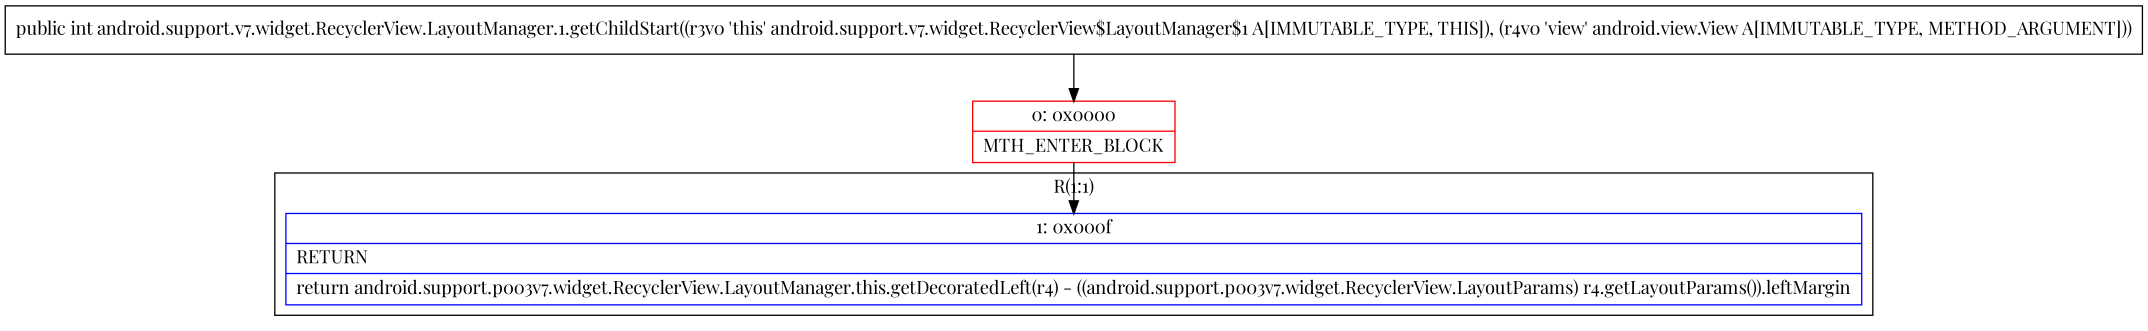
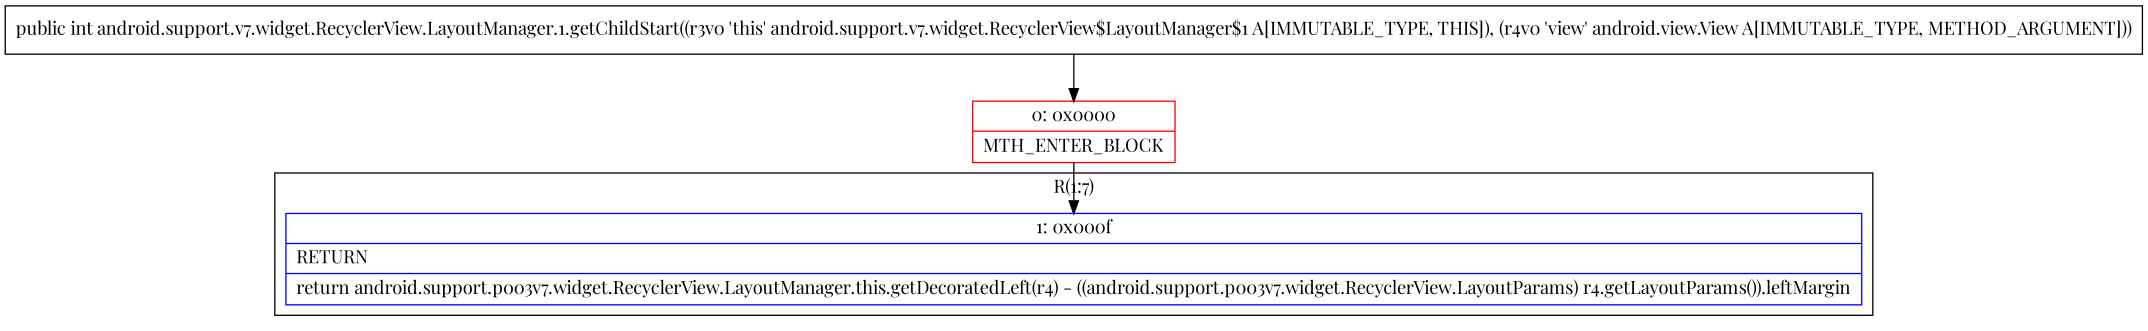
cluster "R(1:1)": label "R(1:1)" -> "R(1:7)"
